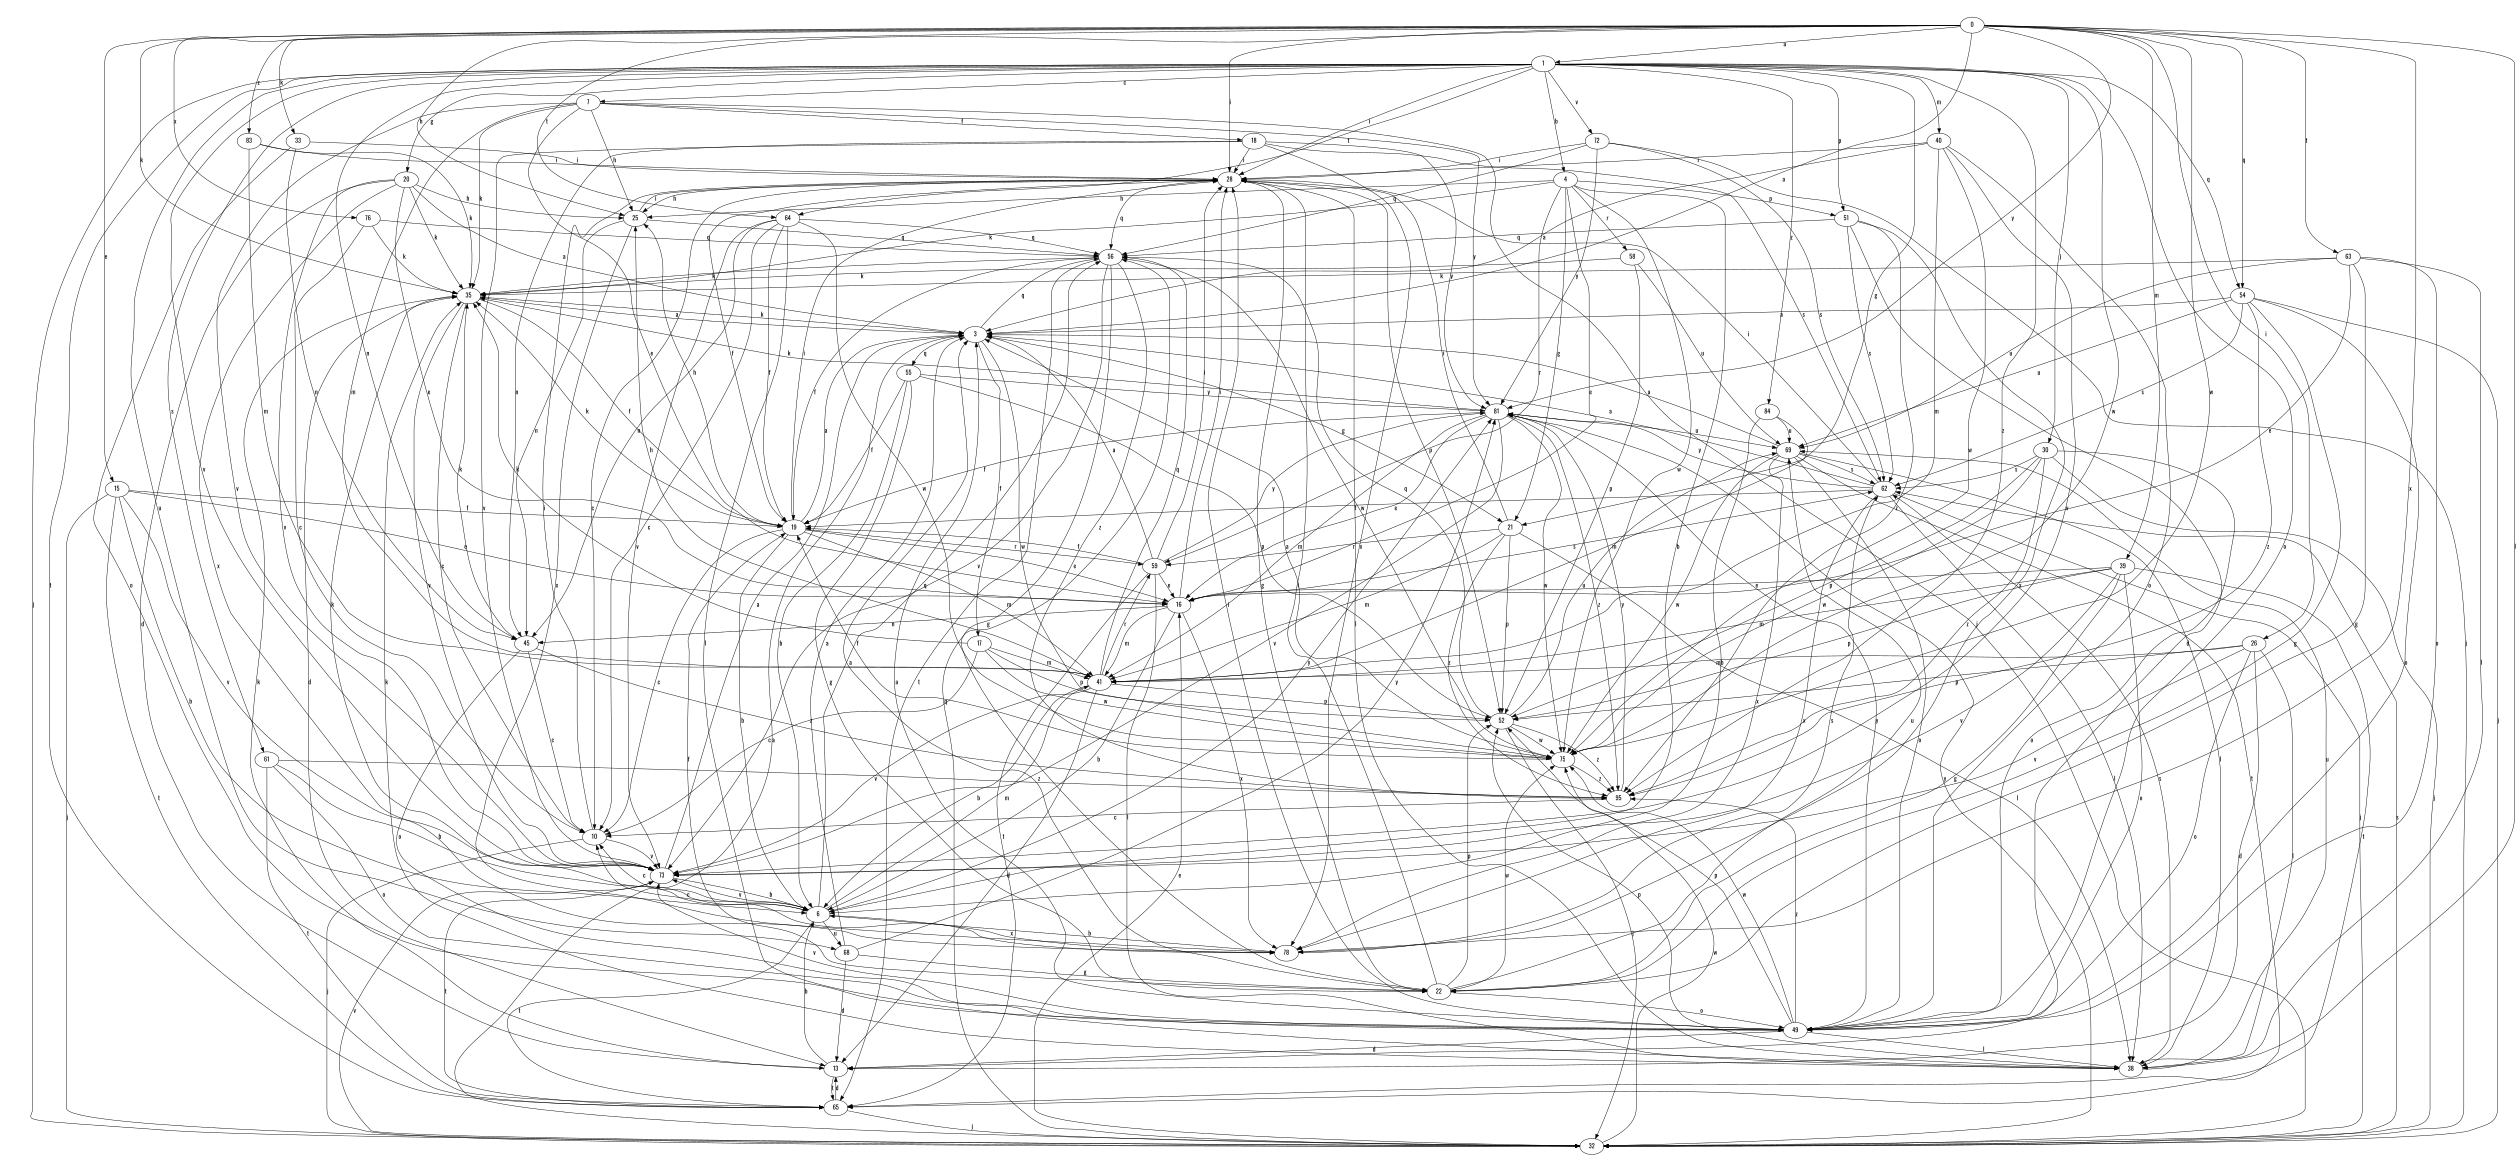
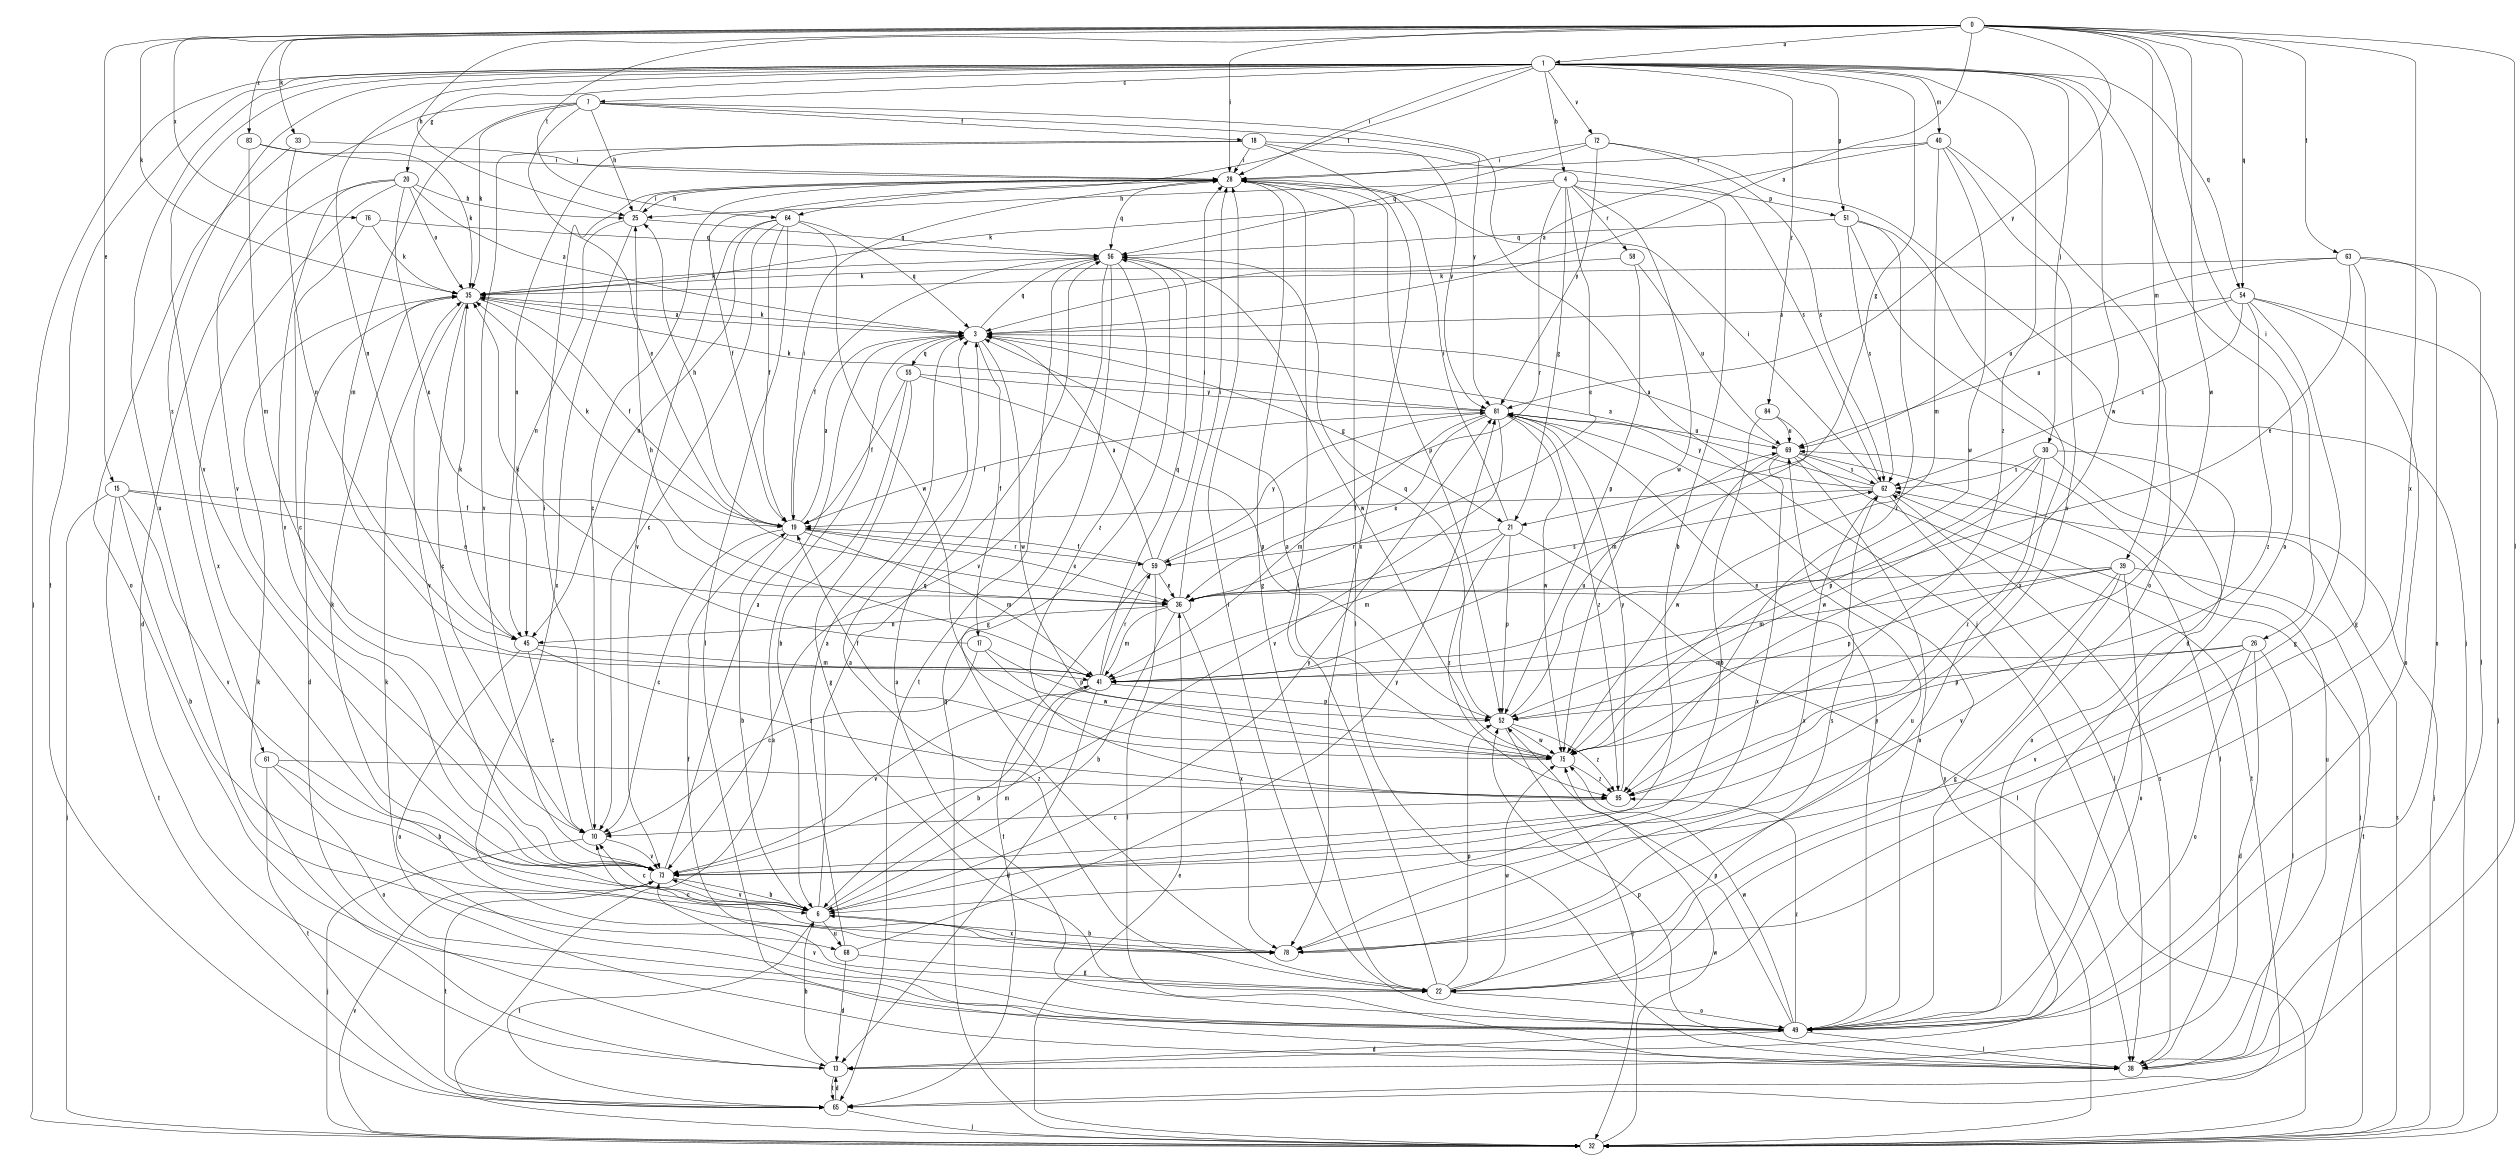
edge "64" -> "56": now "64" -> "3"
edge "20" -> "35": label "k" -> "o"
node "16": label "16" -> "36"
edge "17" -> "41": now "45" -> "41"
